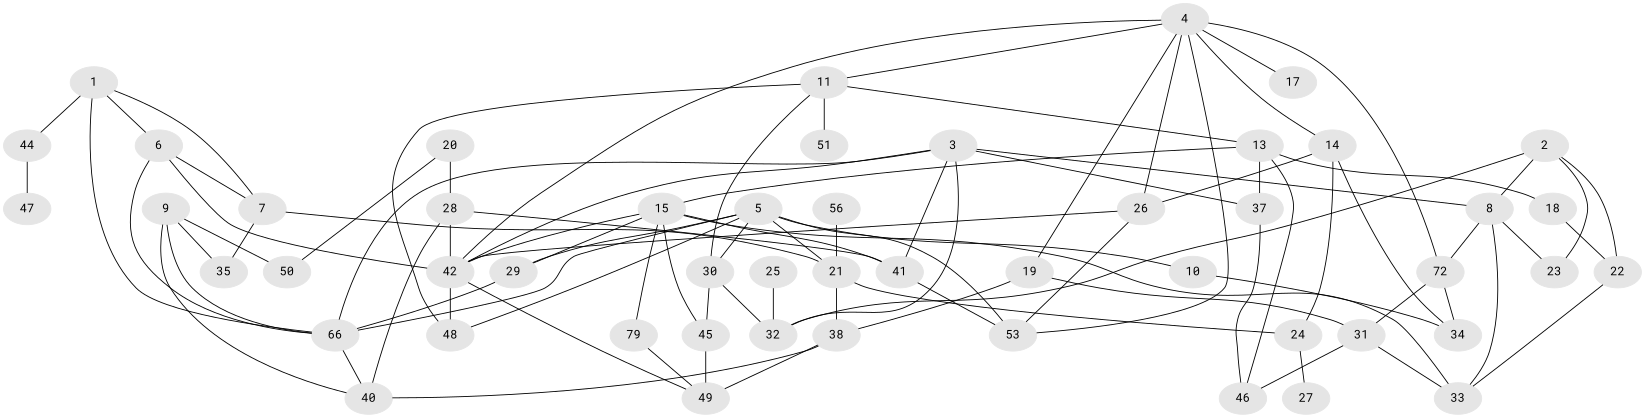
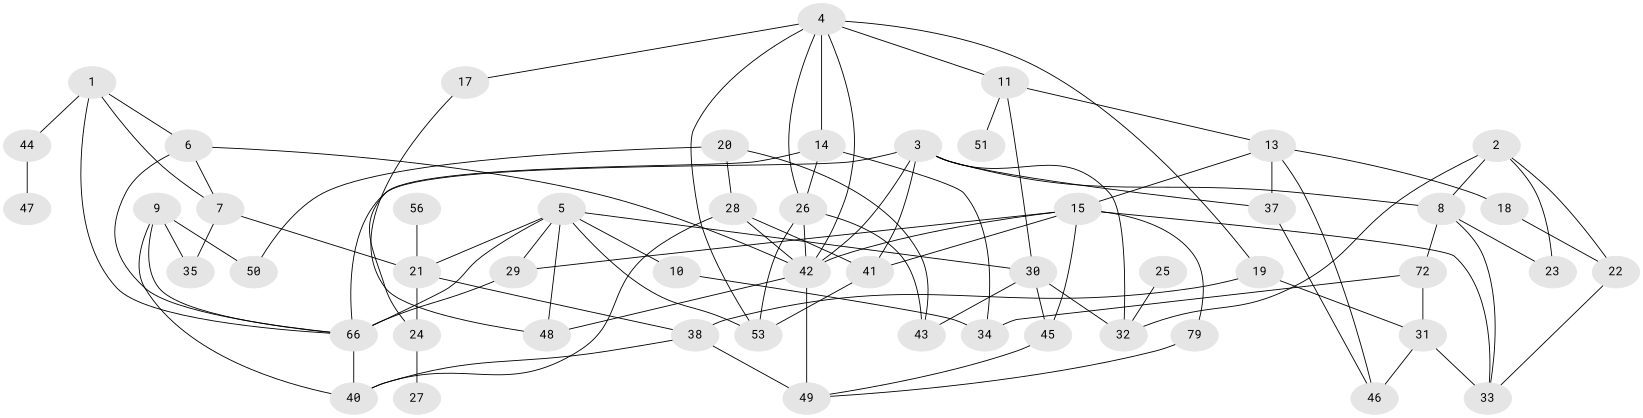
edge "4" -- "72": removed
edge "11" -- "48": now "17" -- "48"
node "43": added
